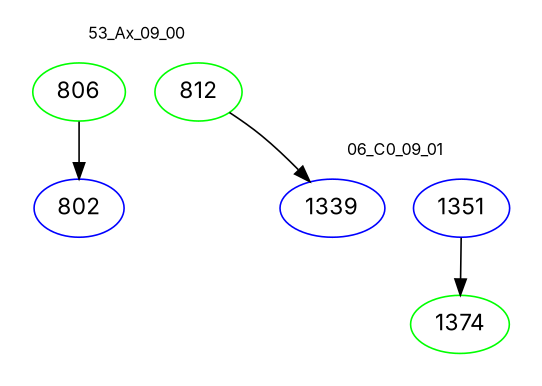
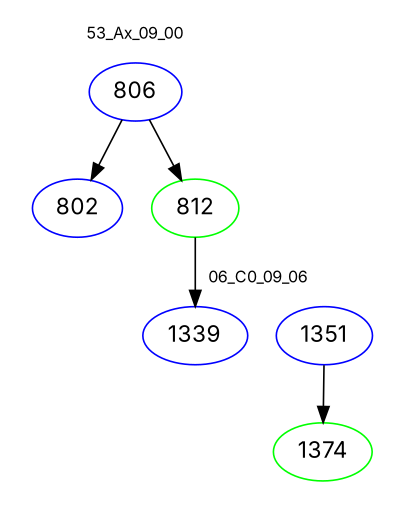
node "806": color green -> blue
edge "806" -> "812": added
cluster "06_C0_09_01": label "06_C0_09_01" -> "06_C0_09_06"
